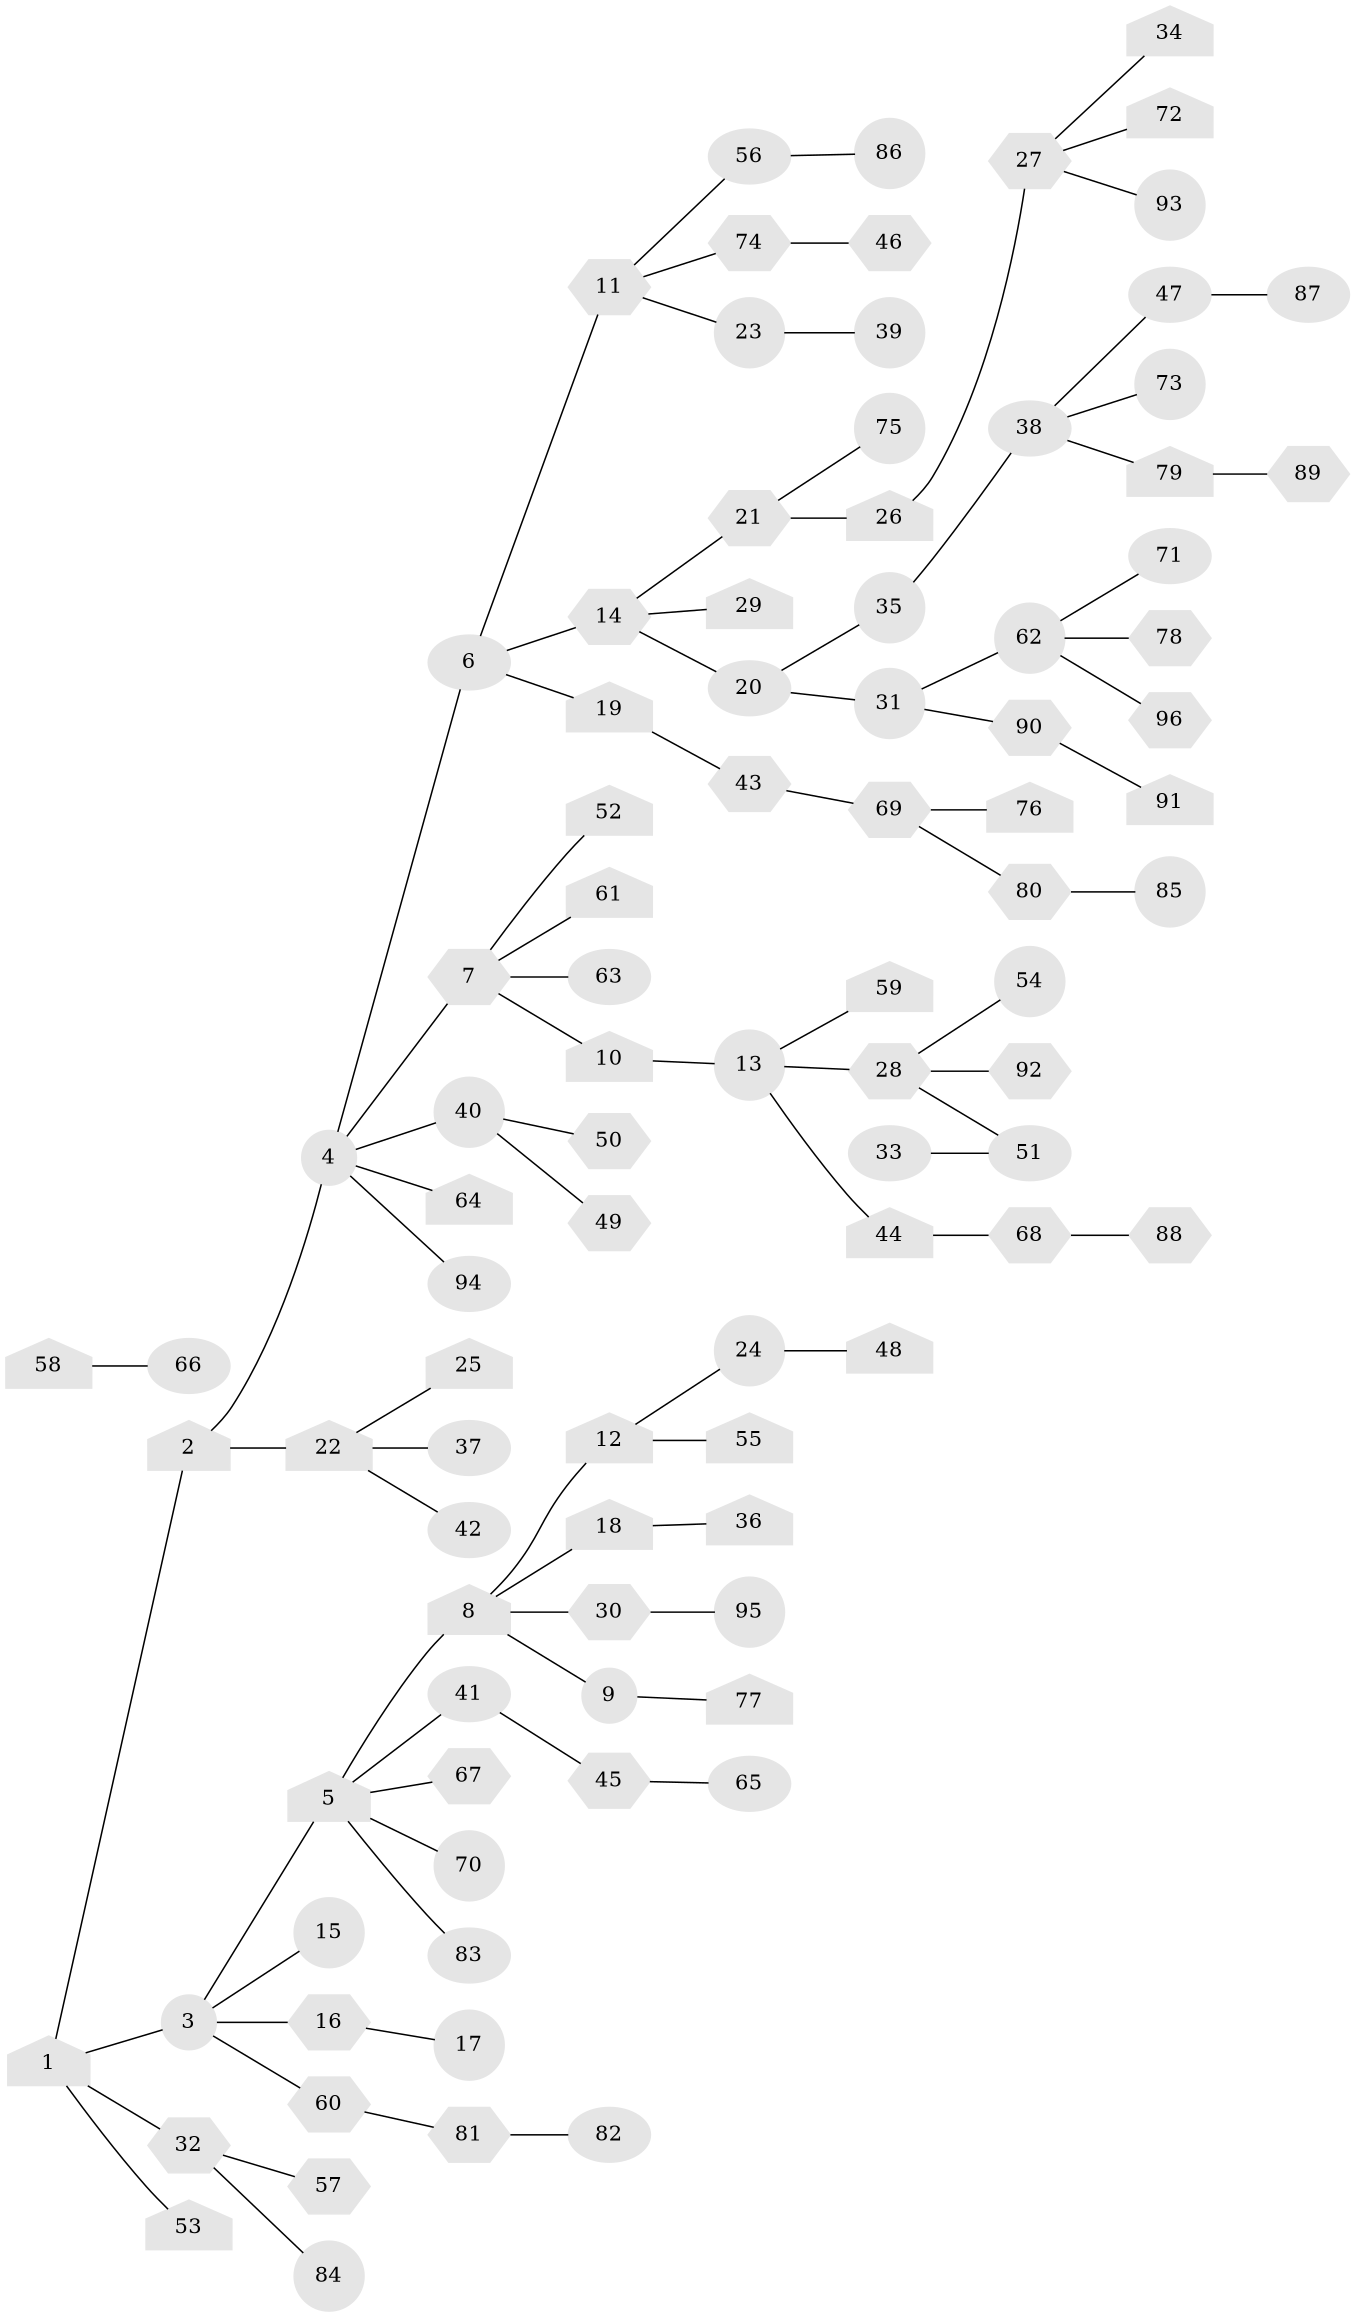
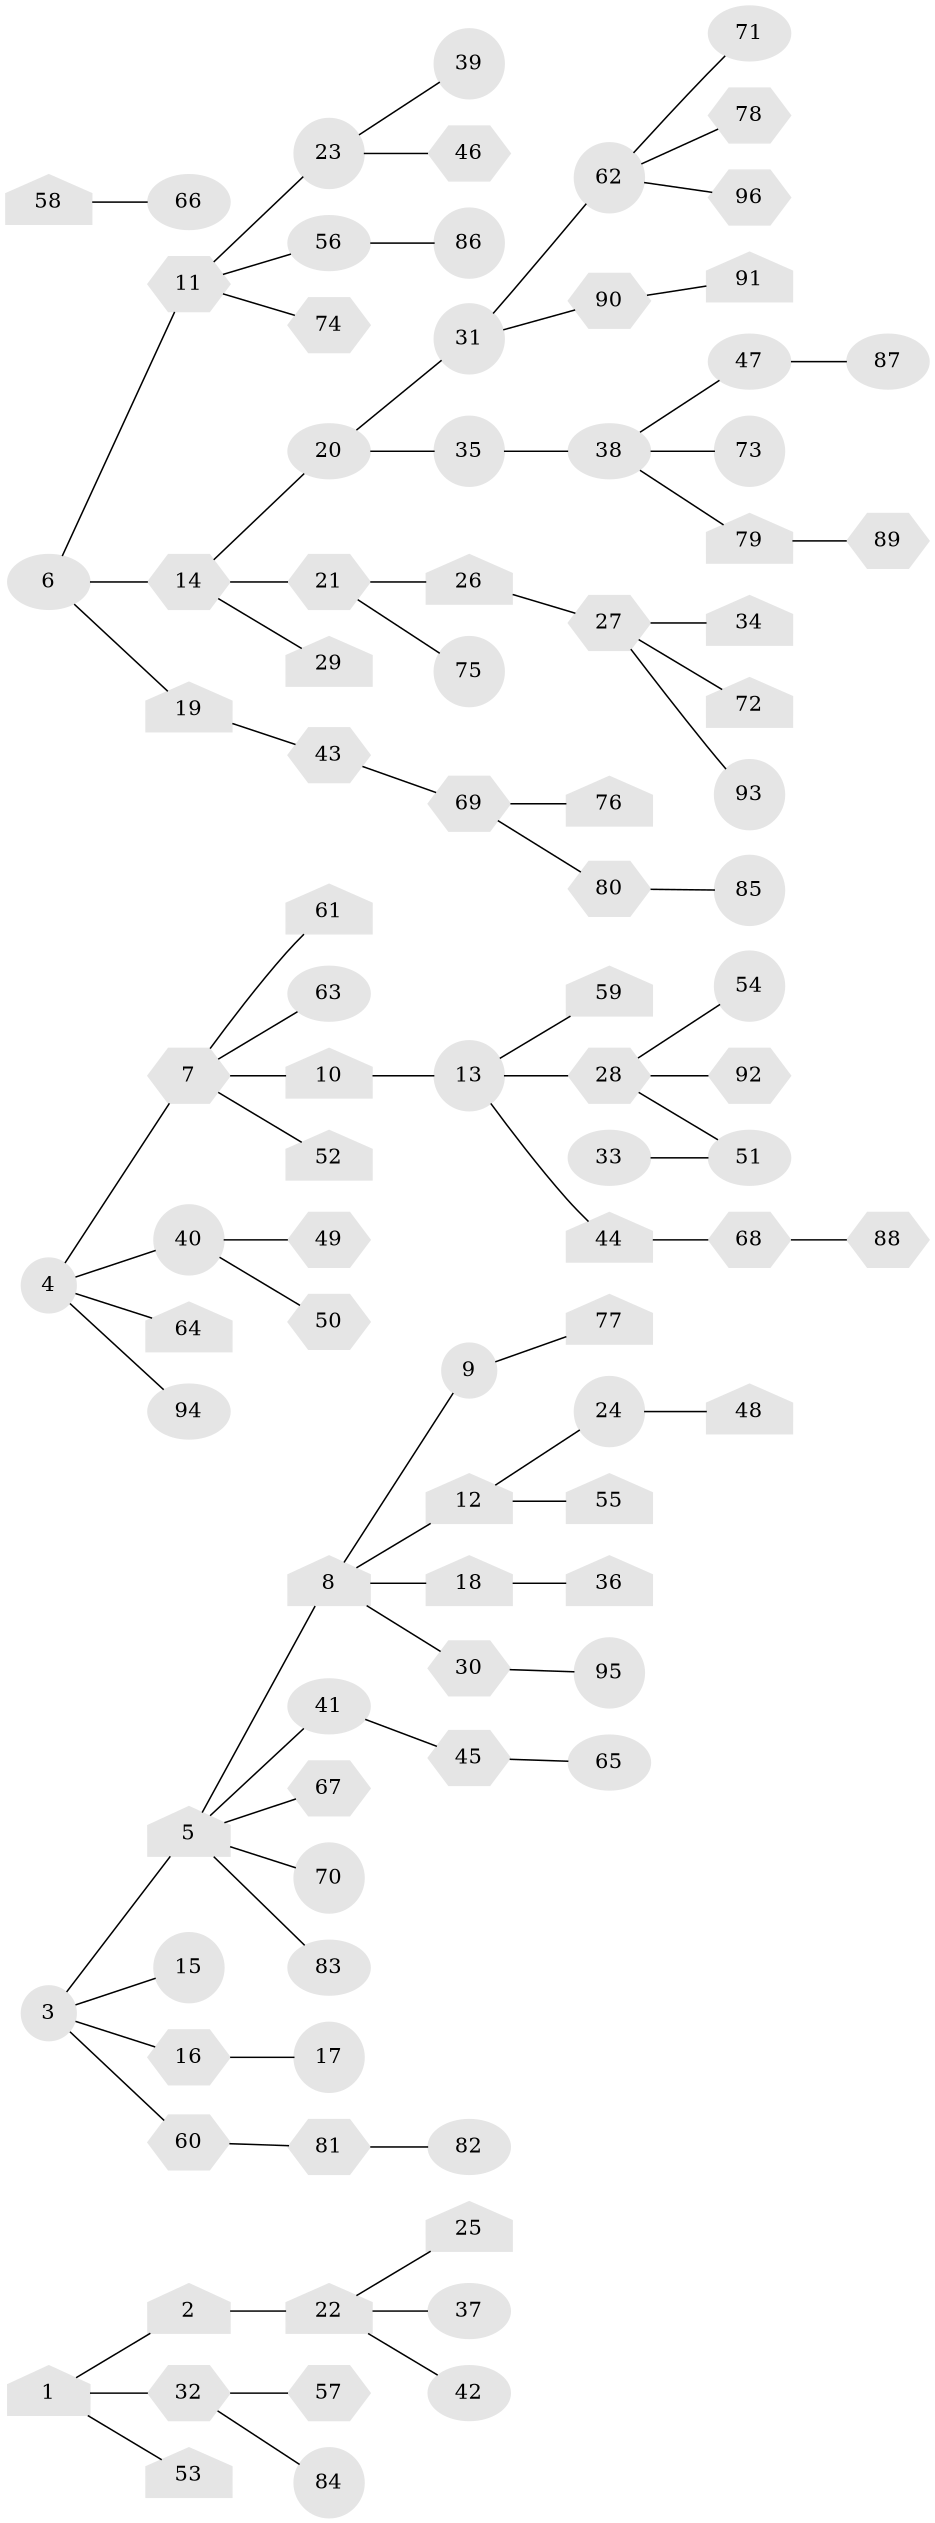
edge "74" -- "46": now "23" -- "46"
edge "6" -- "4": removed
edge "4" -- "2": removed
edge "3" -- "1": removed
